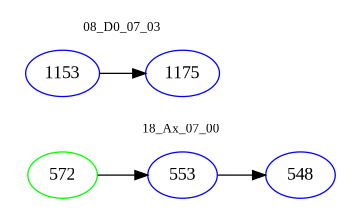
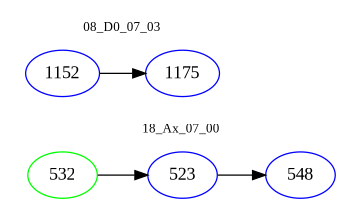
node "1153": label "1153" -> "1152"
node "572": label "572" -> "532"
node "553": label "553" -> "523"
